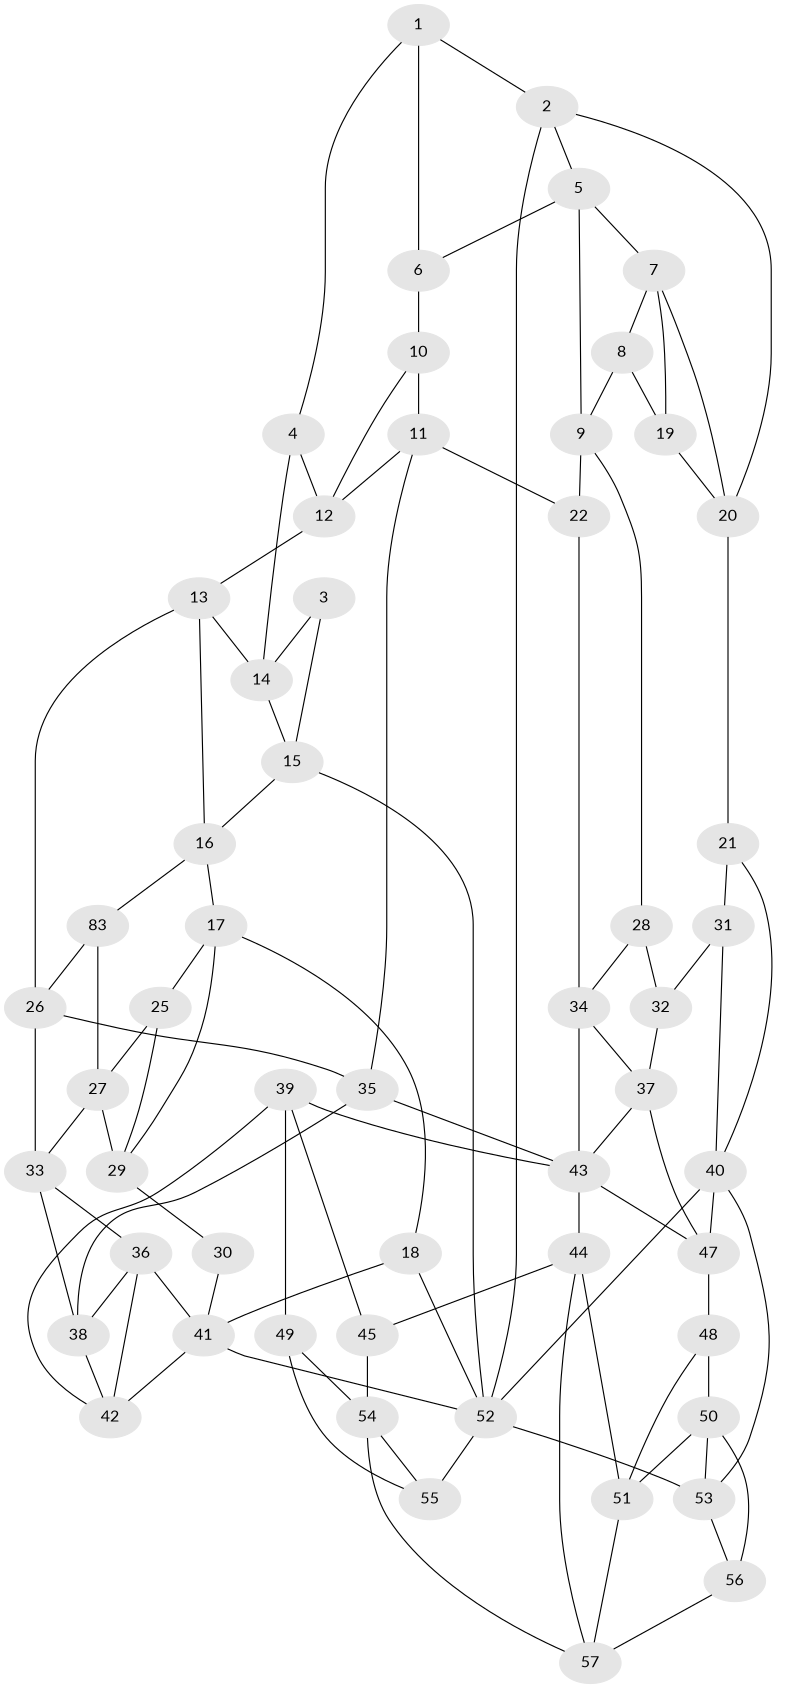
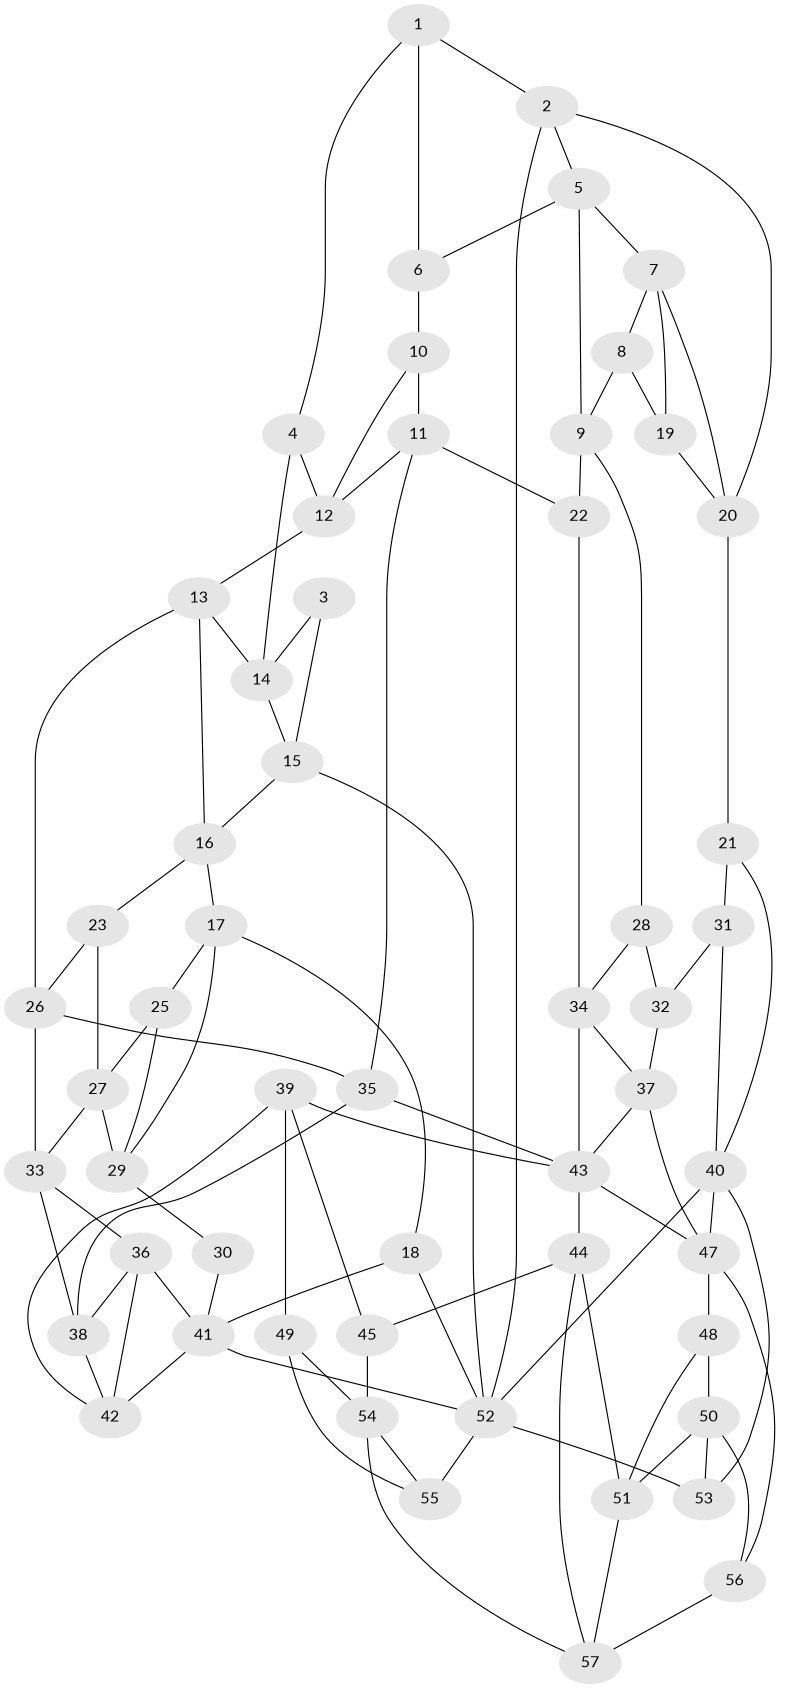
node "83": label "83" -> "23"
edge "53" -- "56": now "47" -- "56"
